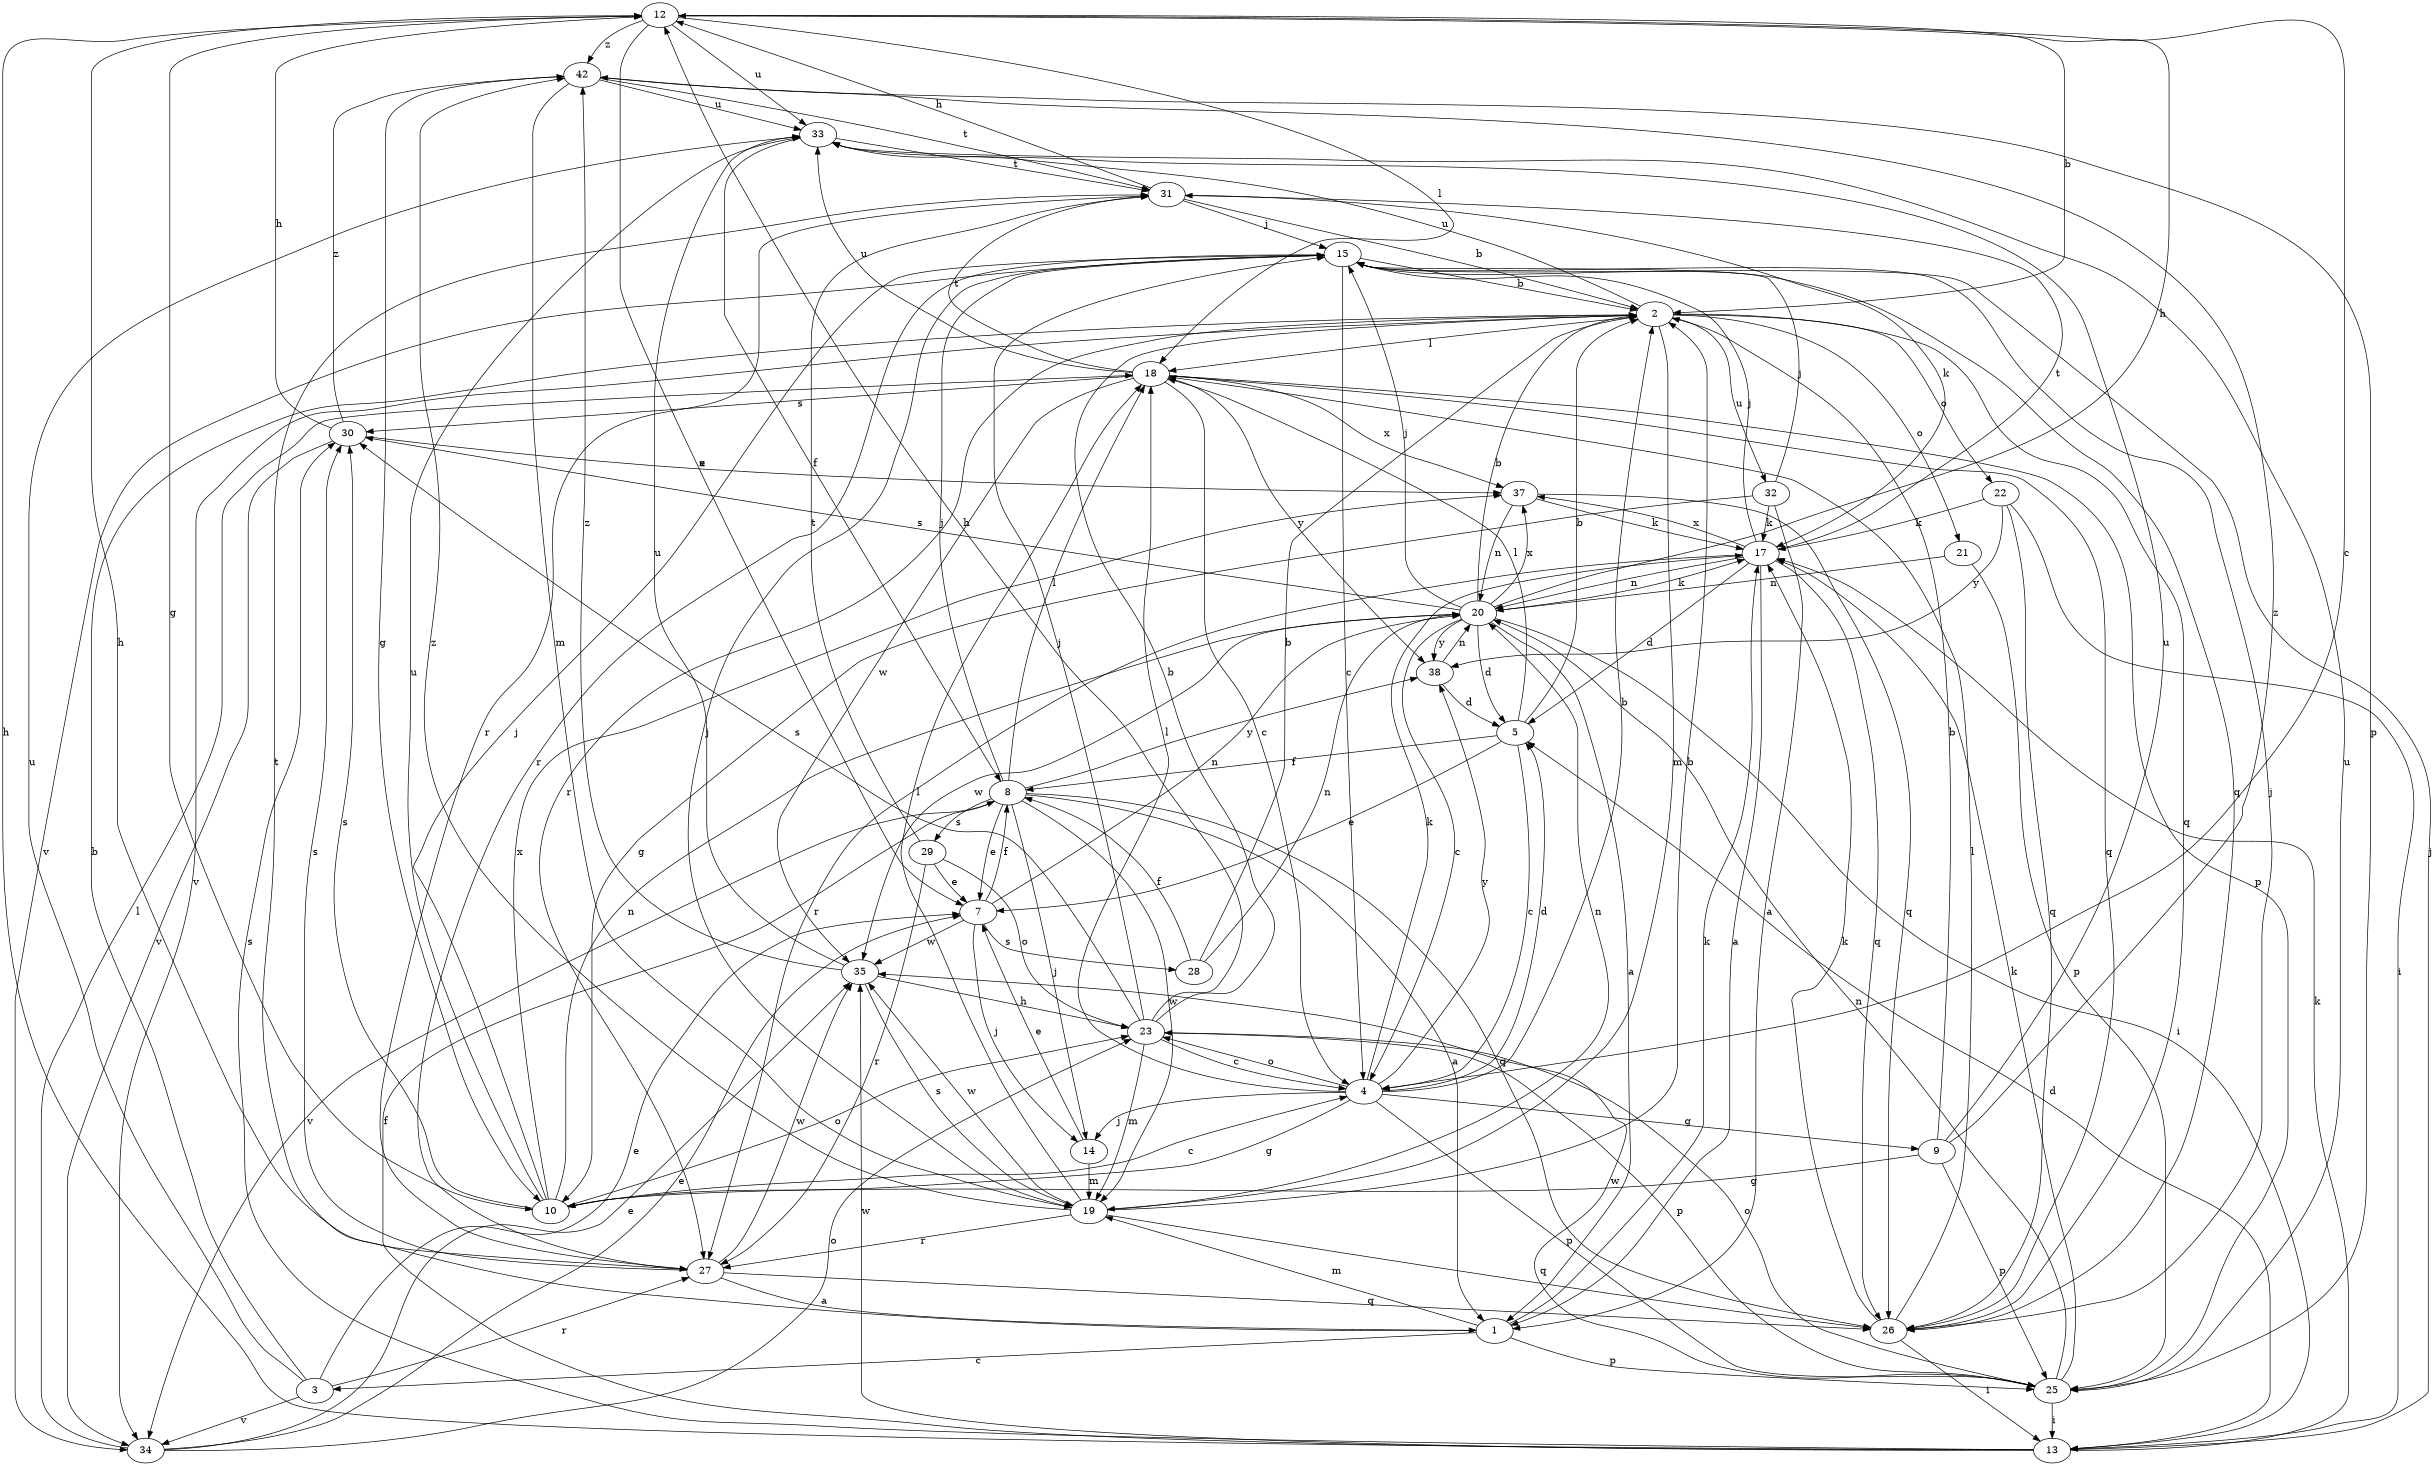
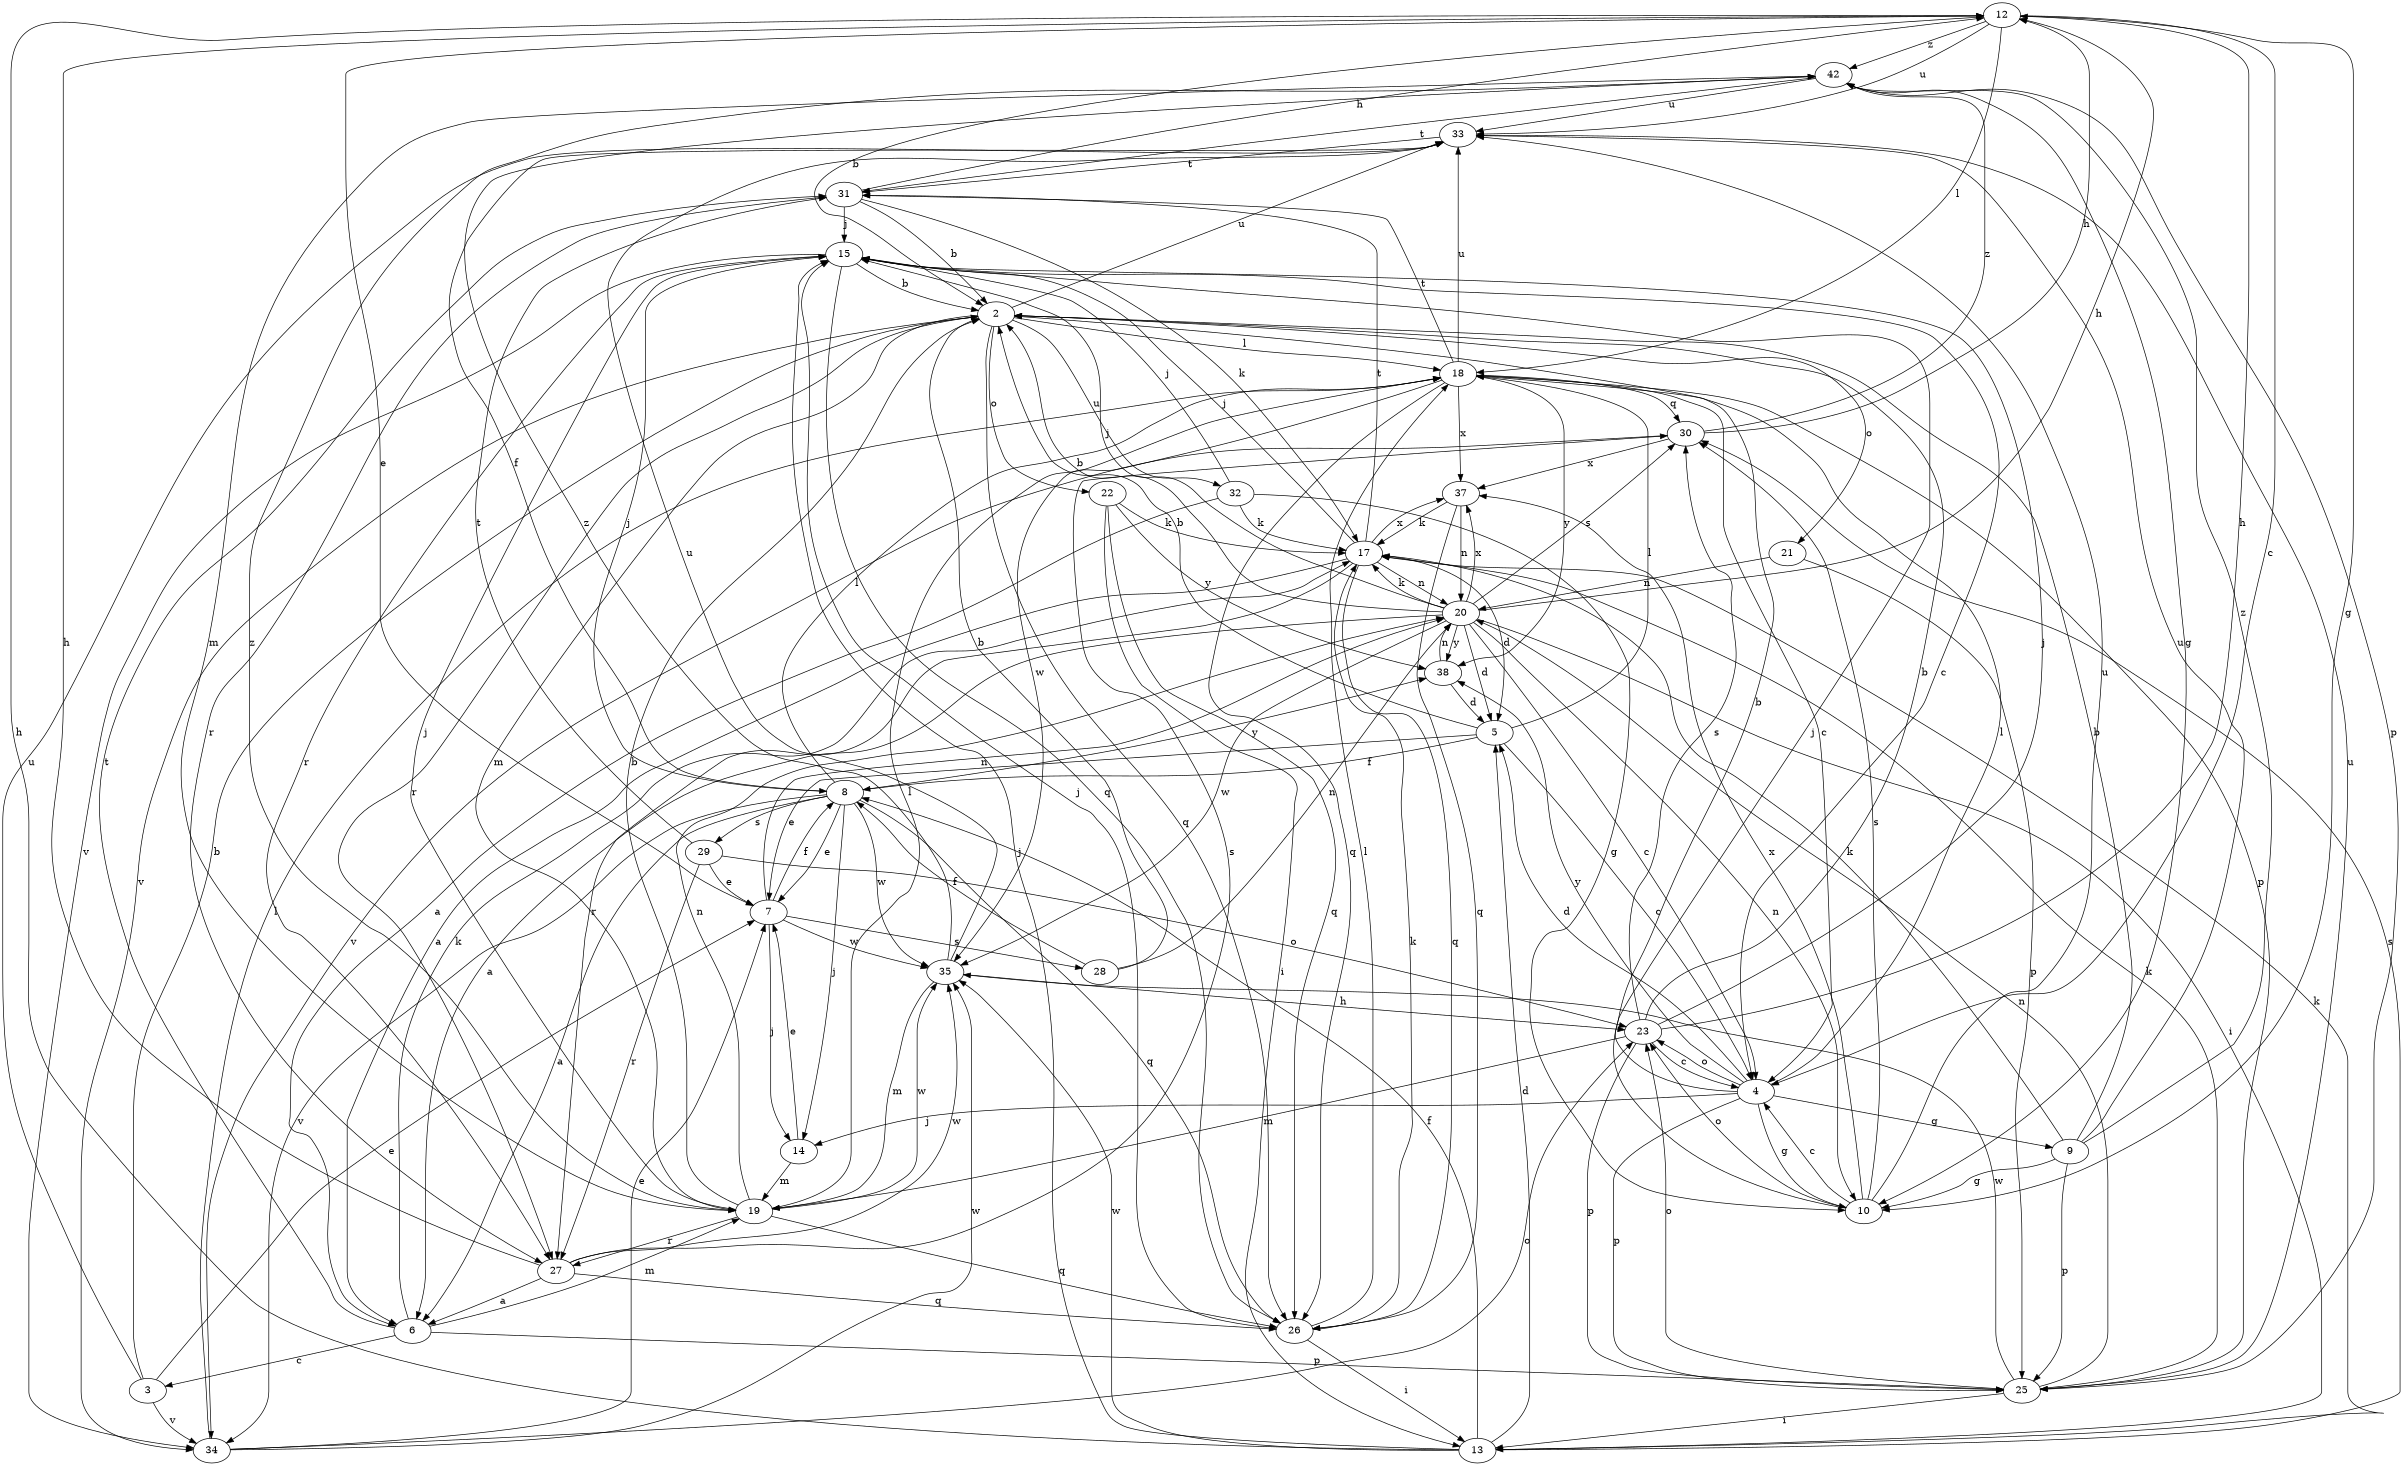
edge "18" -> "30": label "s" -> "q"
edge "4" -> "17": now "9" -> "17"
edge "10" -> "20": reversed
edge "8" -> "19": now "8" -> "35"
edge "35" -> "19": label "s" -> "m"
edge "34" -> "35": label "e" -> "w"
node "1": label "1" -> "6"
edge "3" -> "27": removed, label "r"
